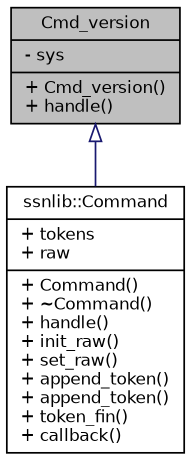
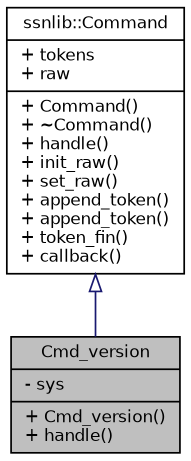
edge "ssnlib::Command" -> "Cmd_version": reversed
